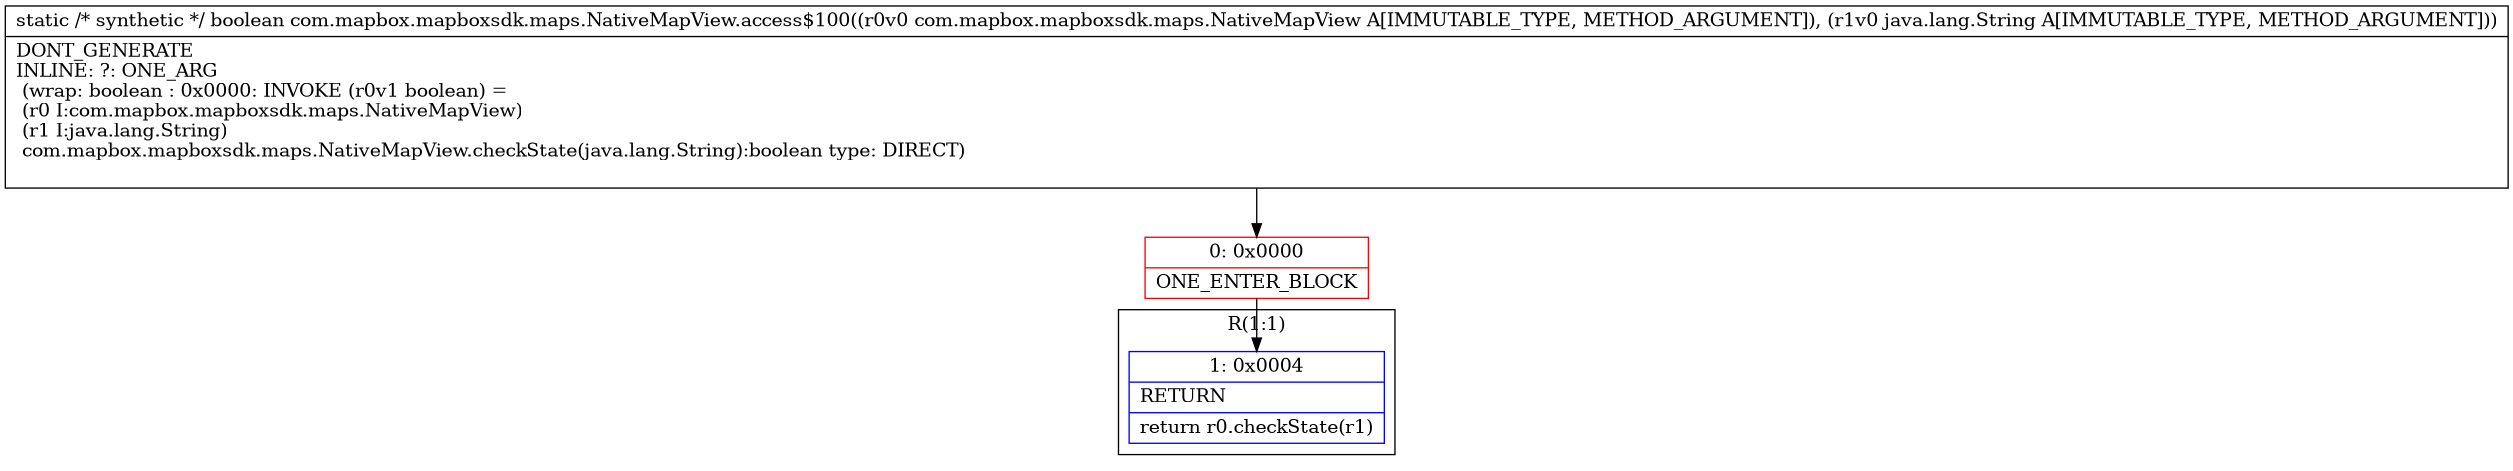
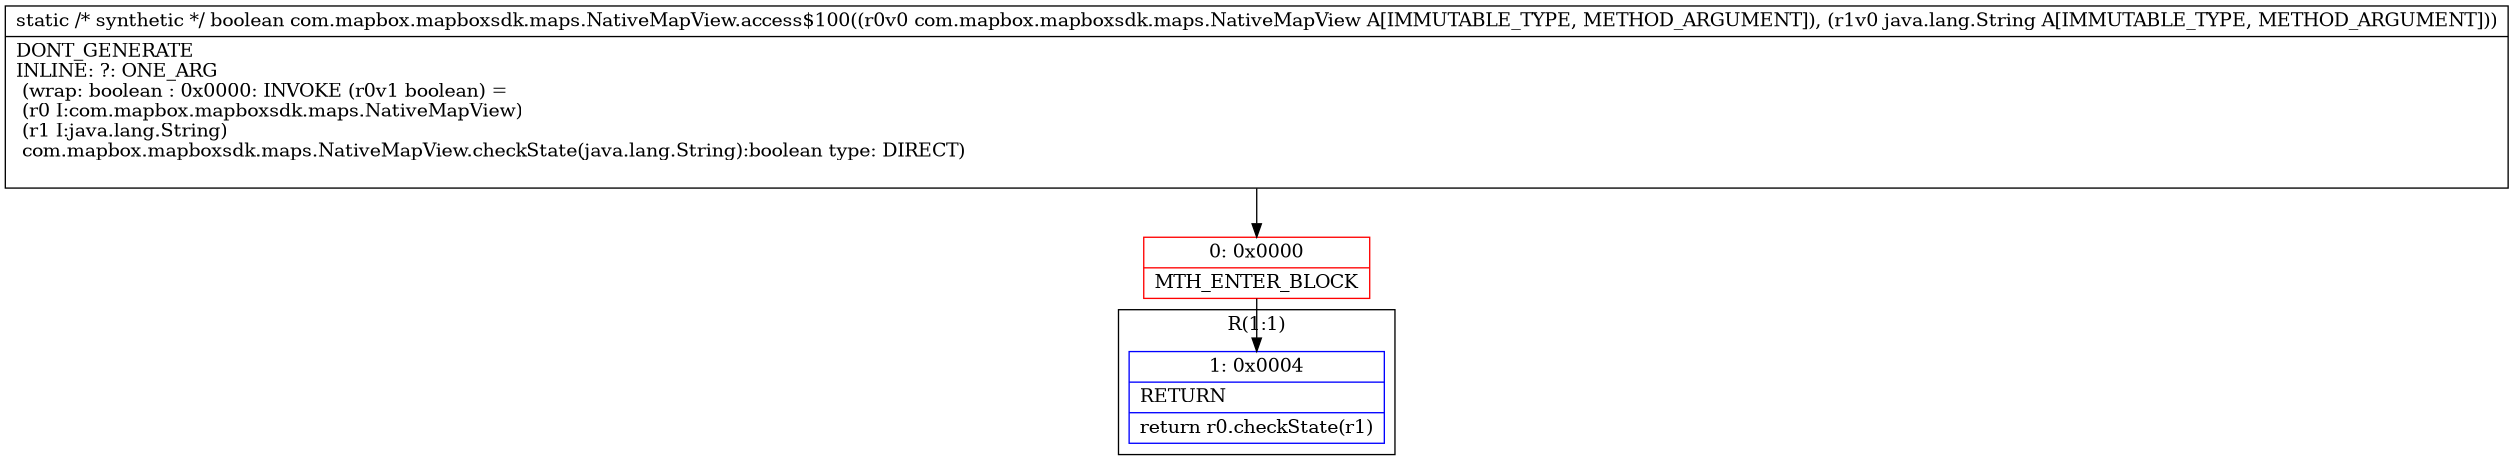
node "0: 0x0000": text "ONE_ENTER_BLOCK" -> "MTH_ENTER_BLOCK"
